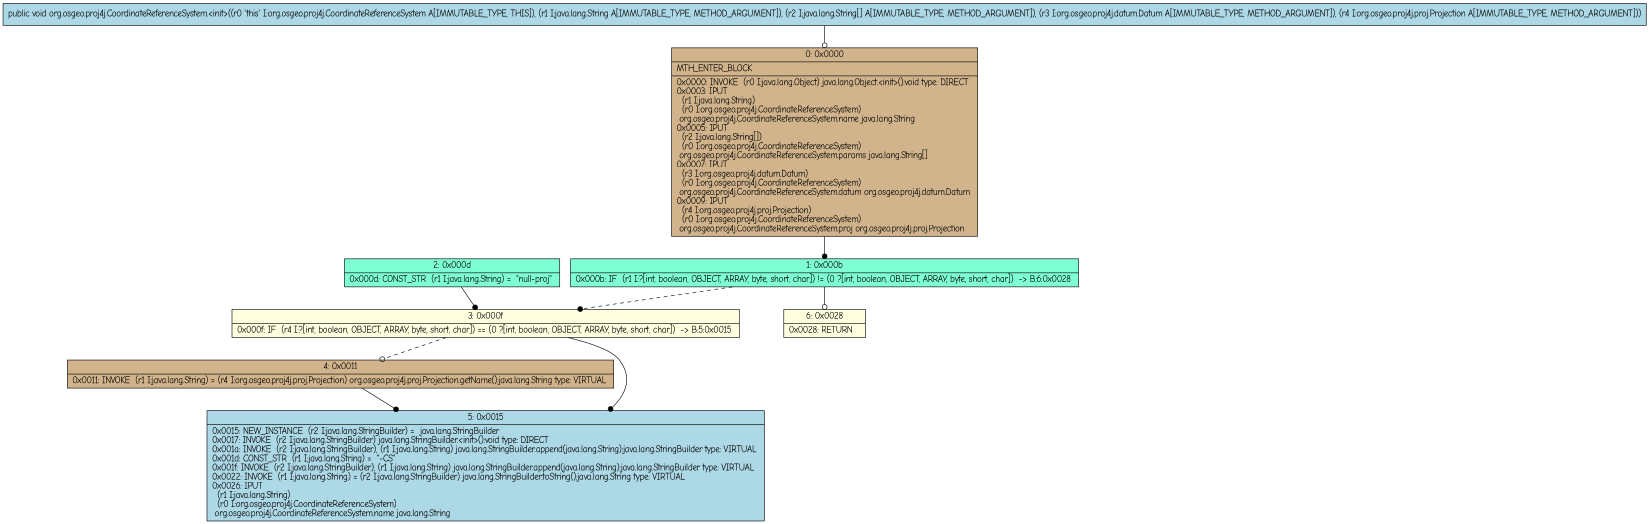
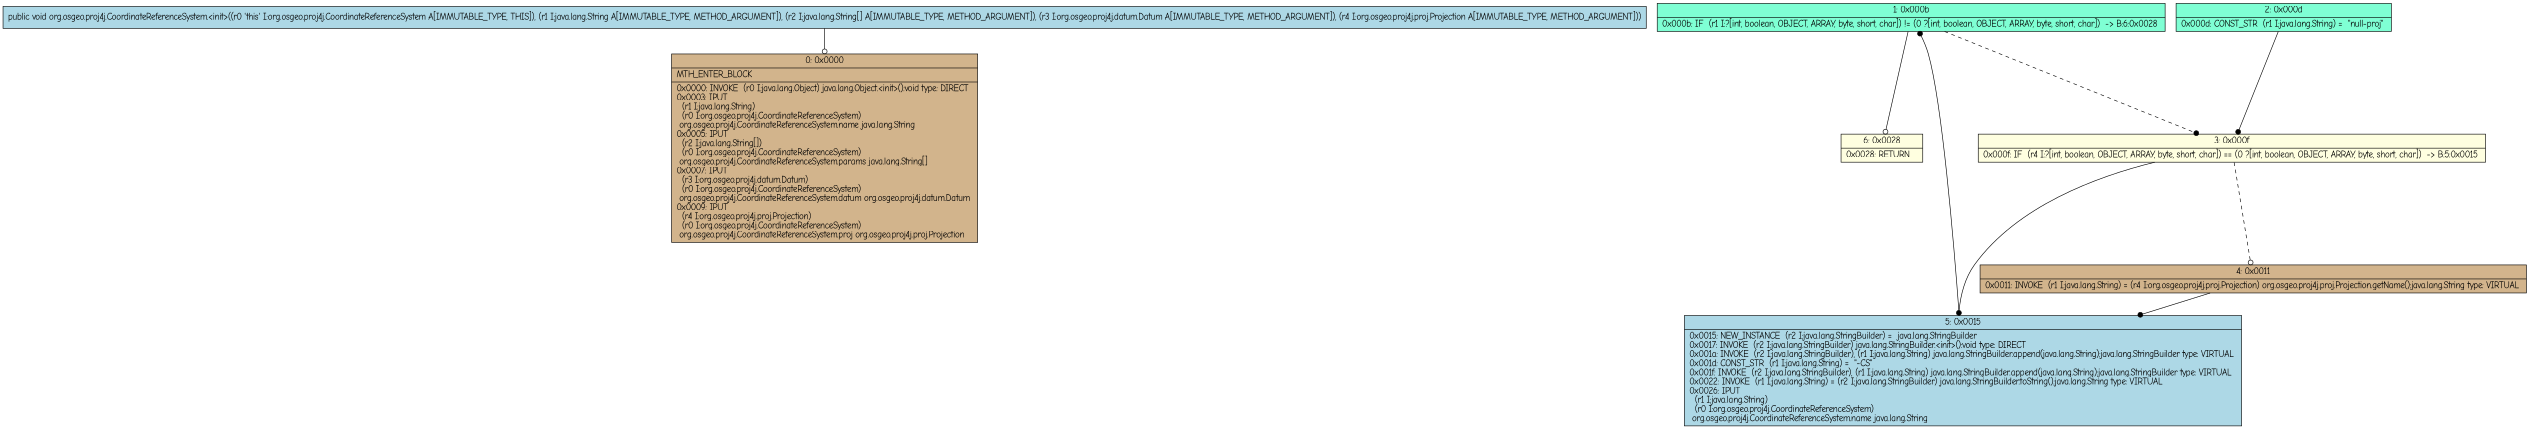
edge "0: 0x0000" -> "1: 0x000b": now "5: 0x0015" -> "1: 0x000b"
